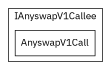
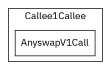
cluster "IAnyswapV1Callee": label "IAnyswapV1Callee" -> "Callee1Callee"
